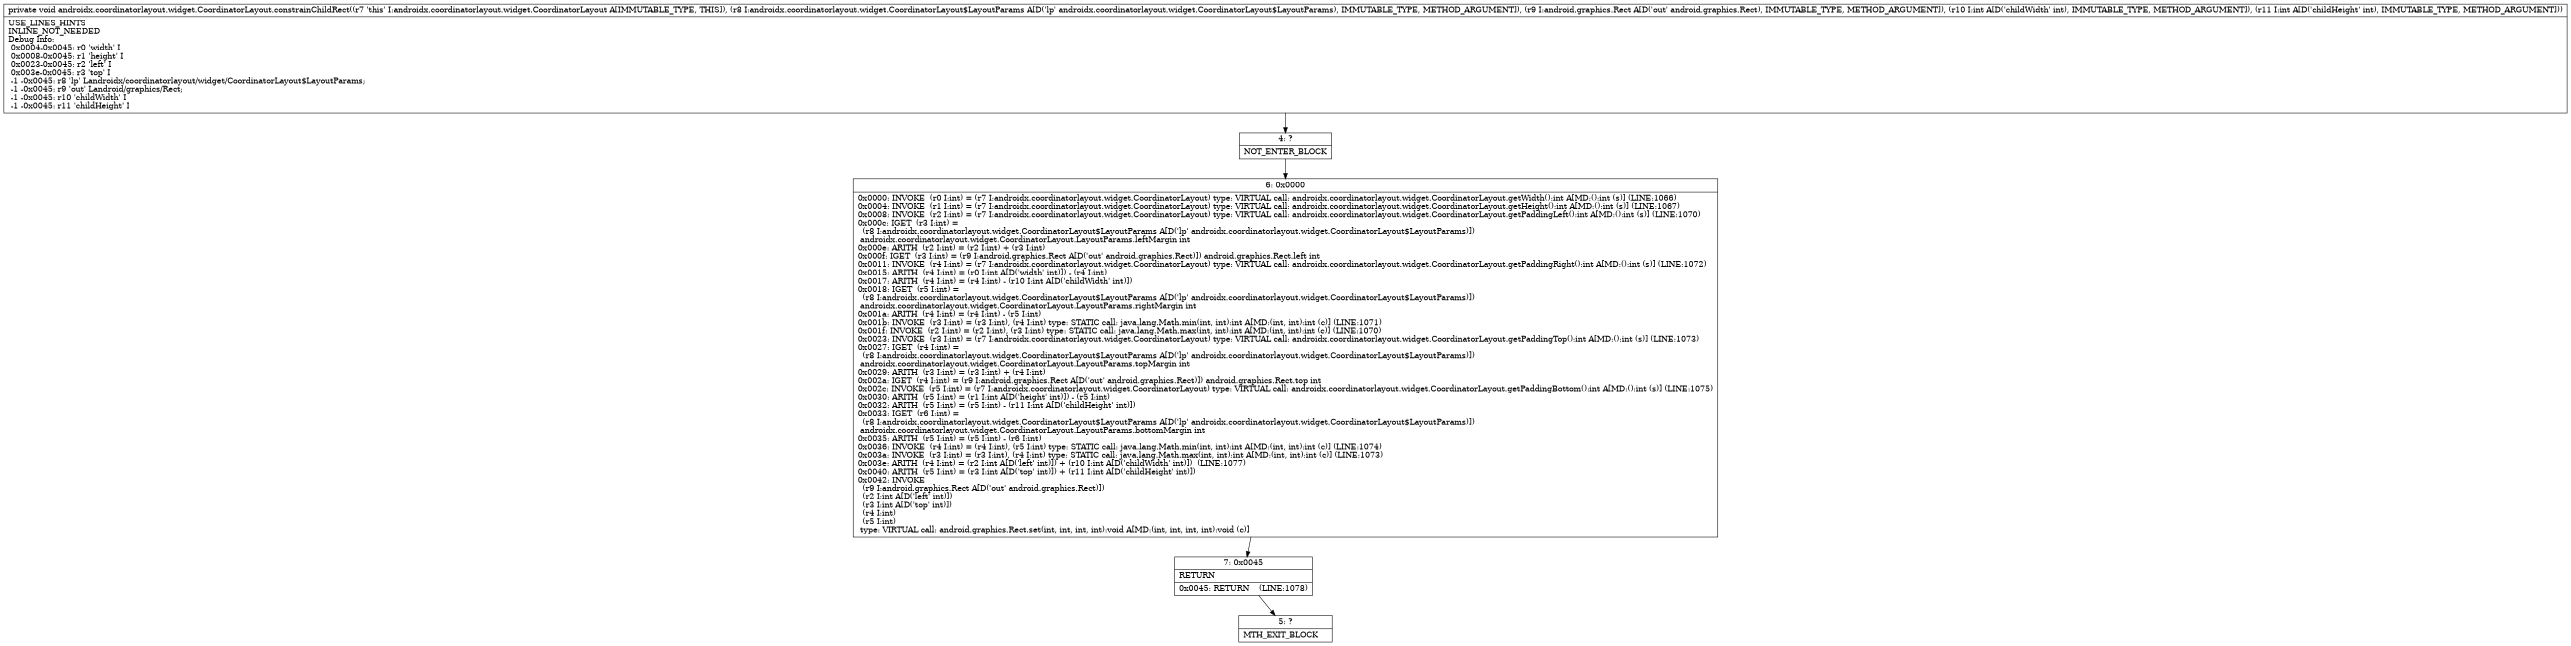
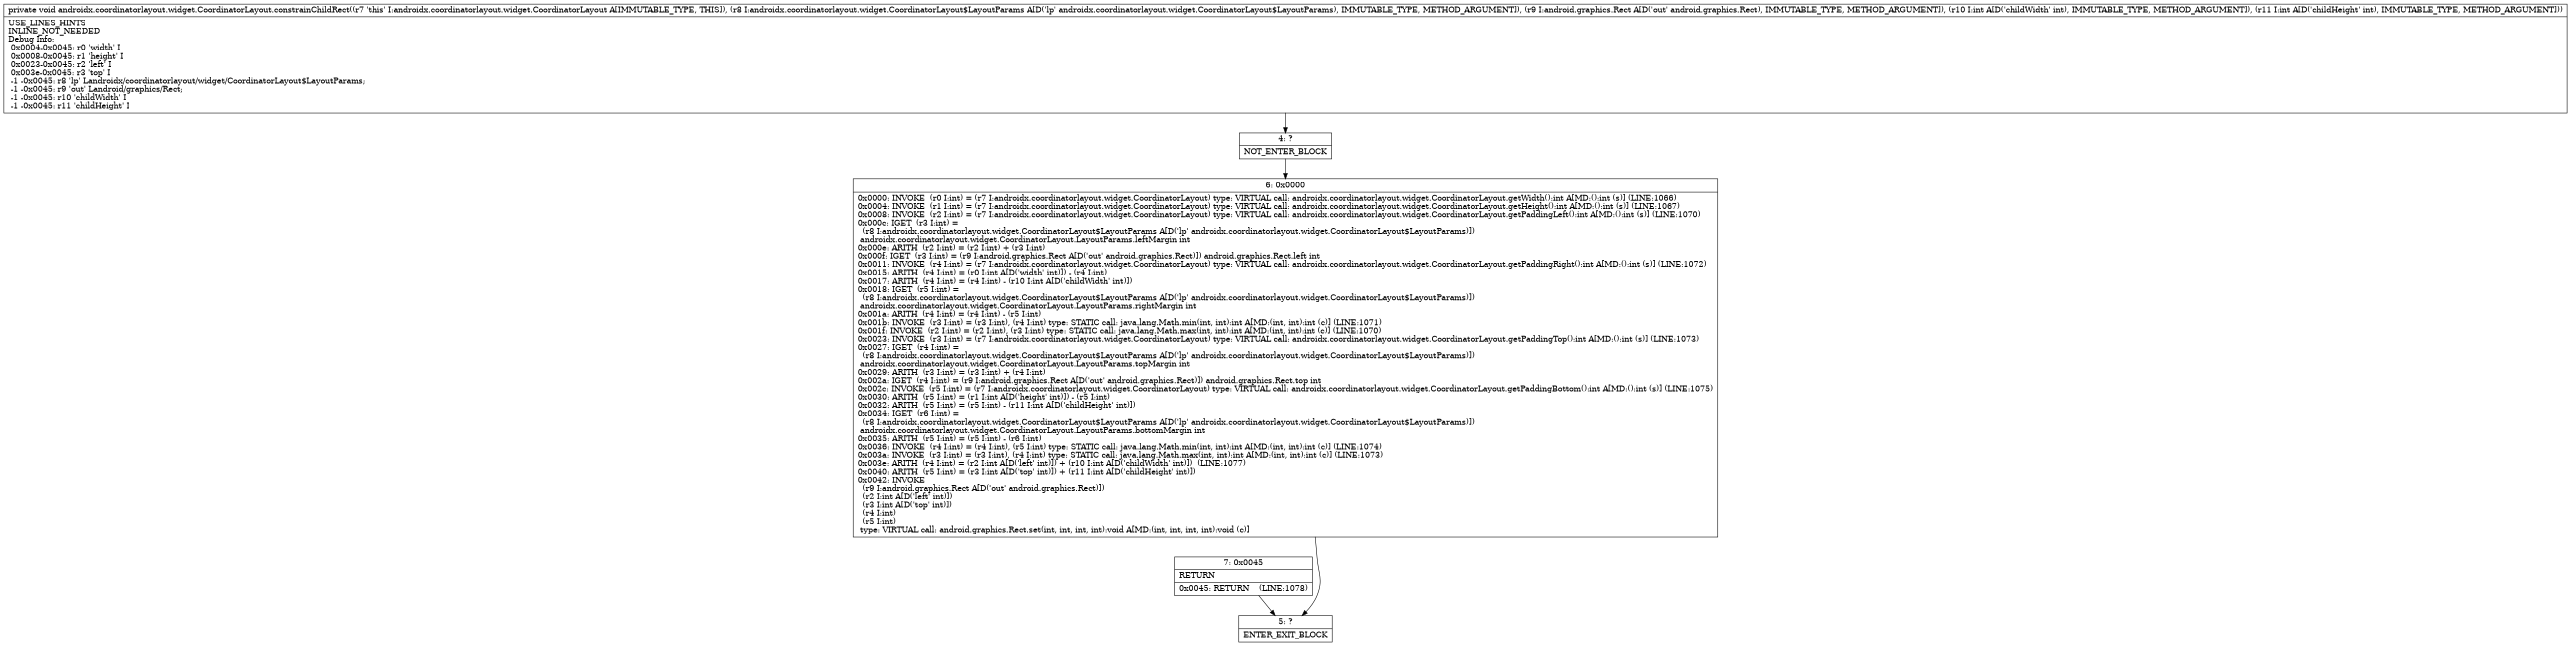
node "6: 0x0000": text "0x0033: IGET  (r6 I:int) =" -> "0x0034: IGET  (r6 I:int) ="
edge "6: 0x0000" -> "7: 0x0045": now "6: 0x0000" -> "5: ?"
node "5: ?": text "MTH_EXIT_BLOCK" -> "ENTER_EXIT_BLOCK"
